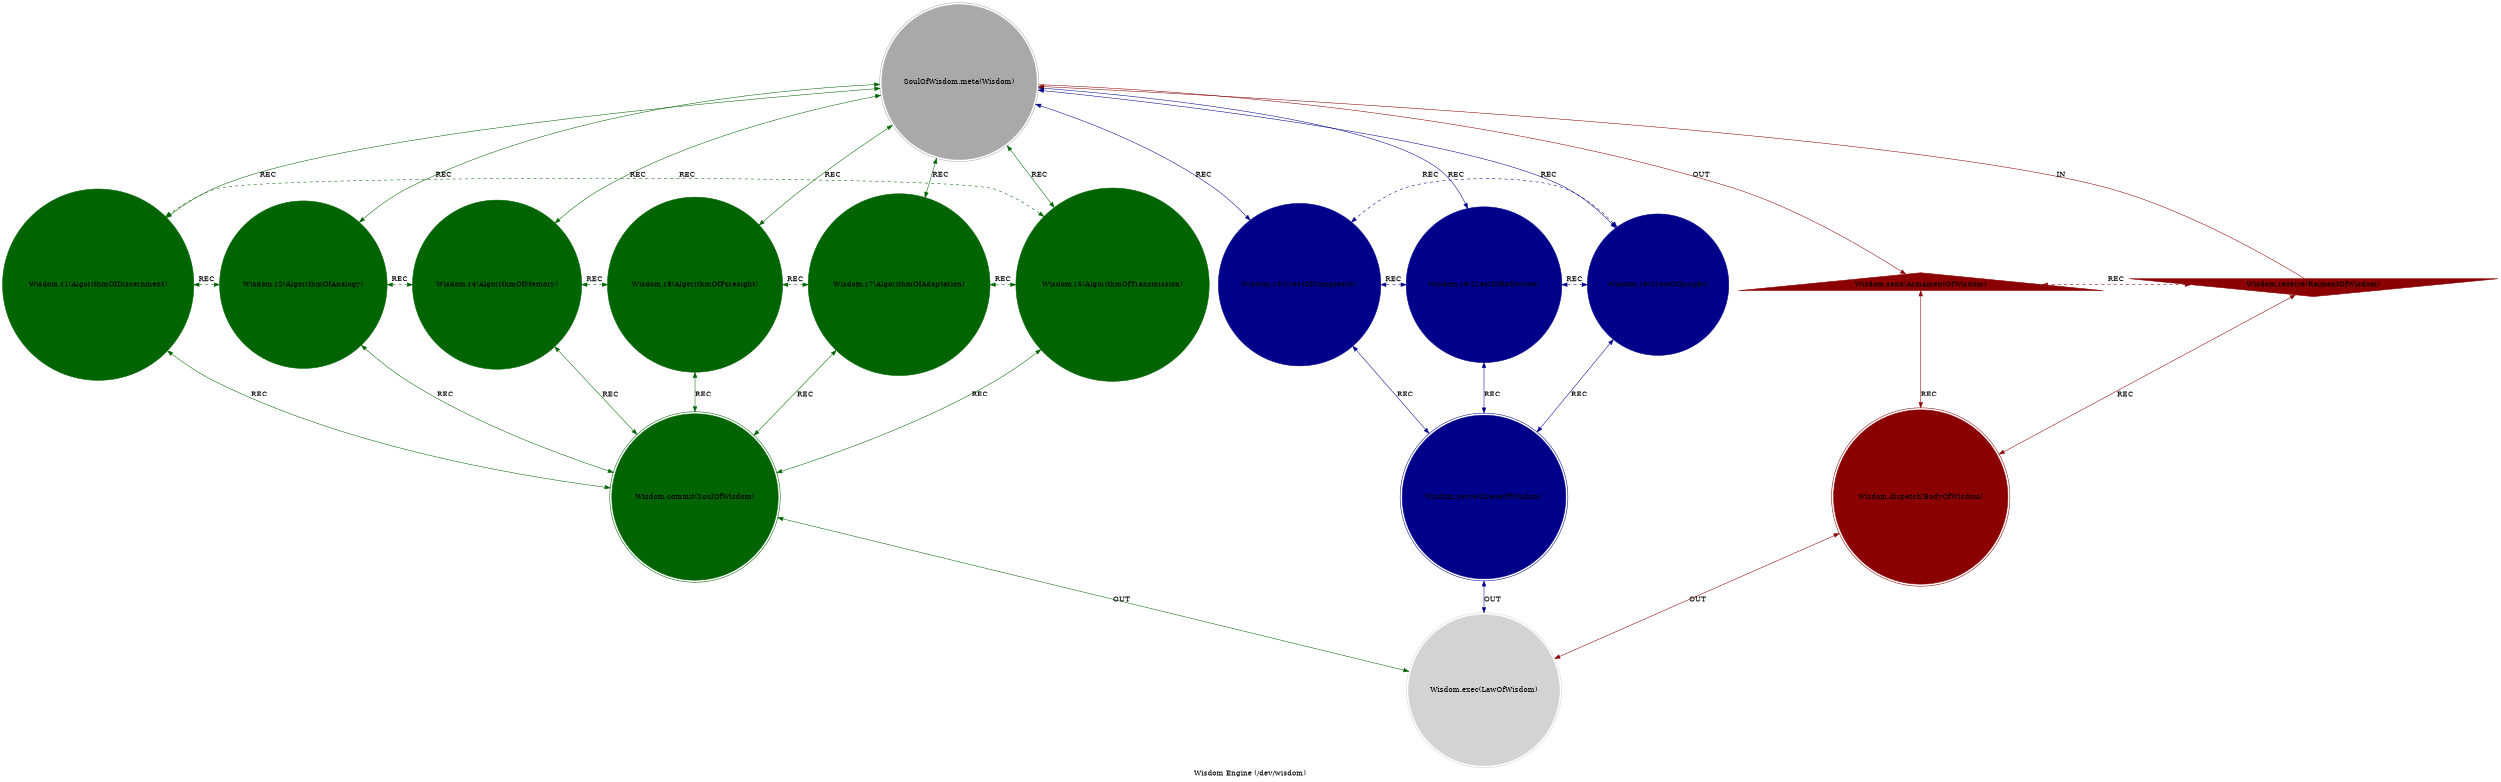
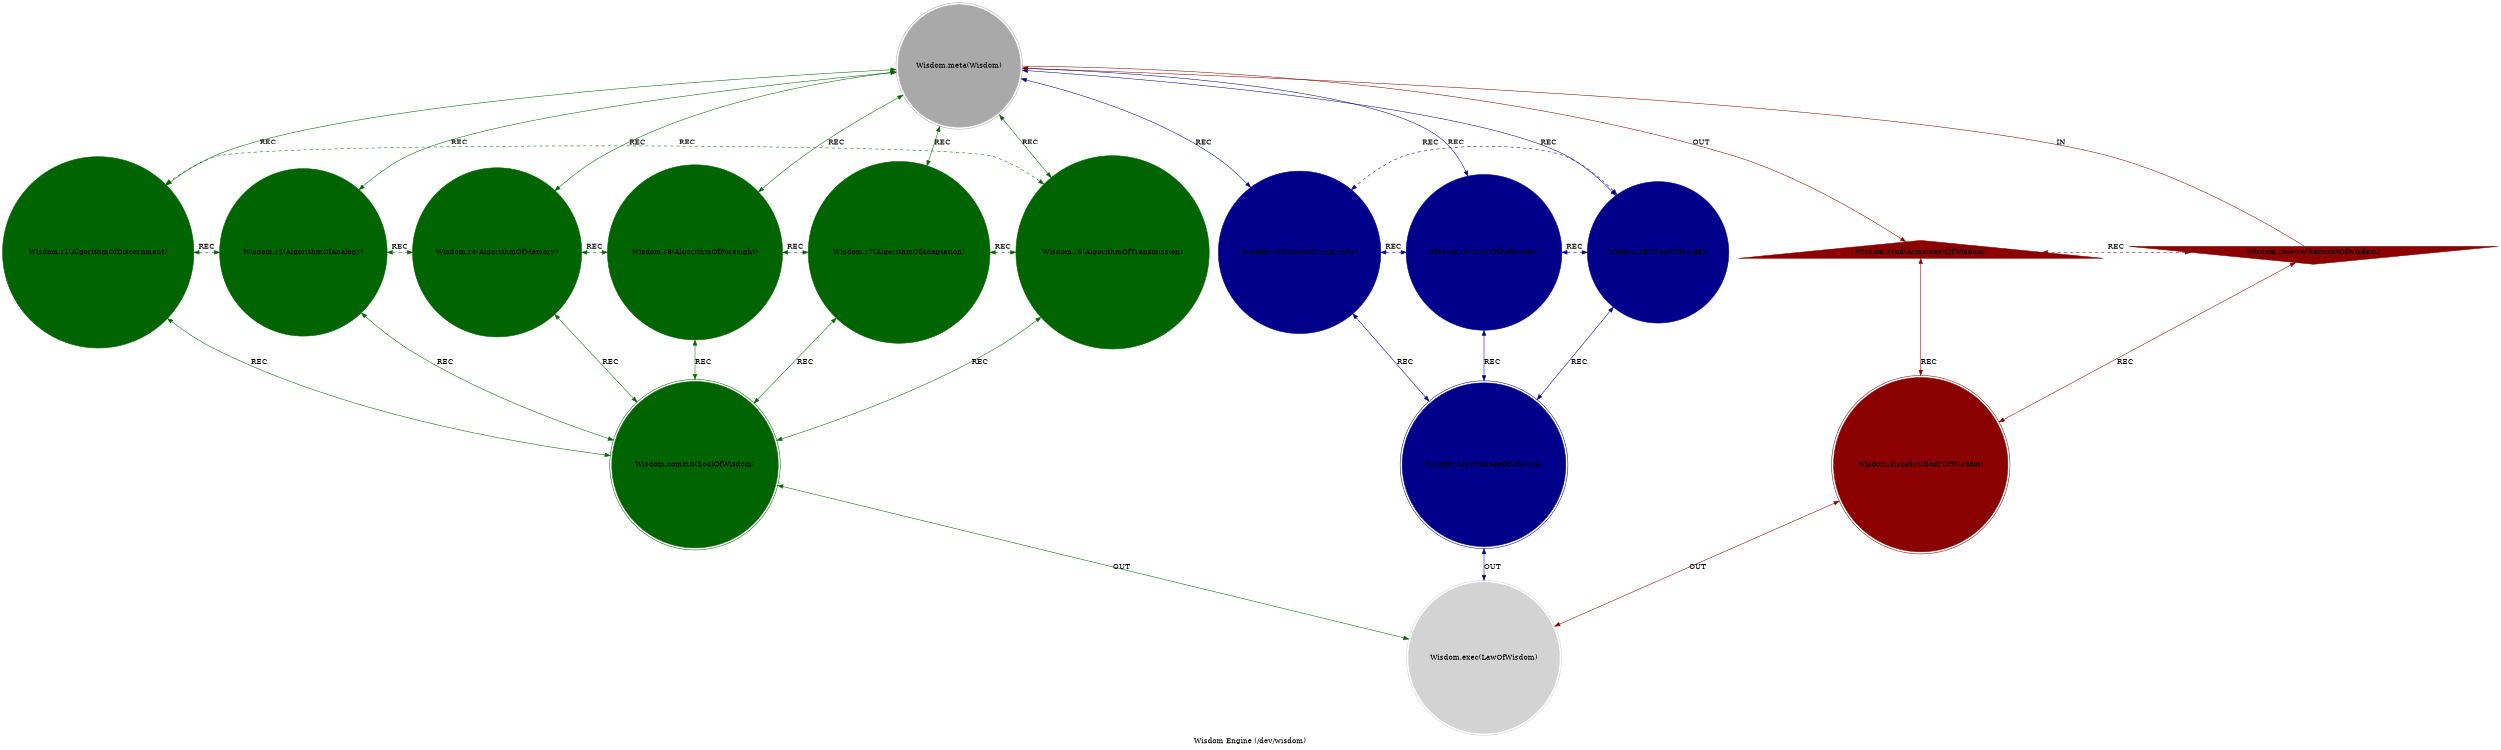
node "SoulOfWisdom.meta(Wisdom)": label "SoulOfWisdom.meta(Wisdom)" -> "Wisdom.meta(Wisdom)"
